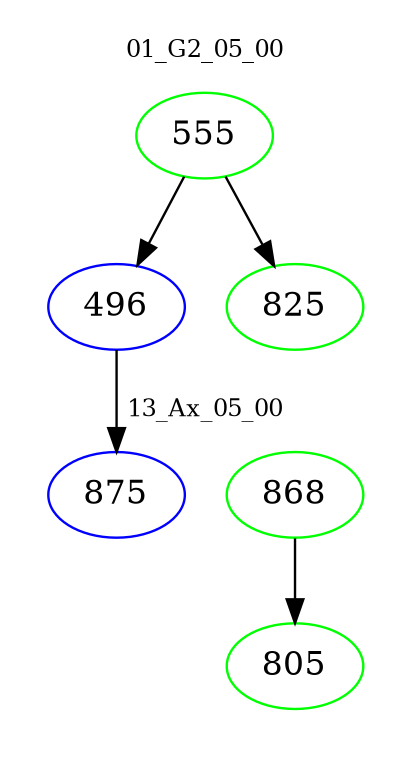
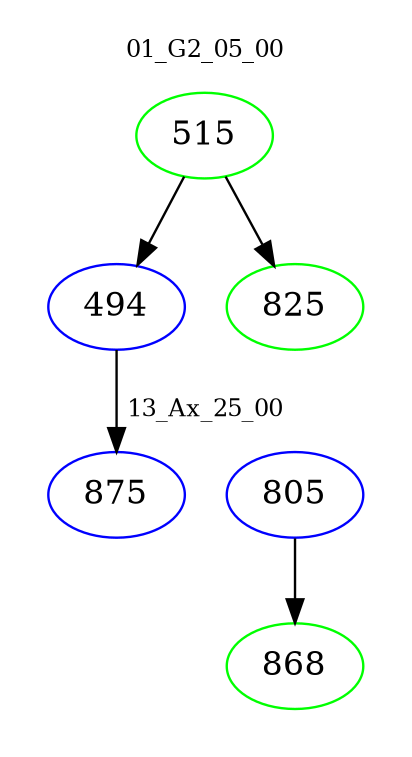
node "555": label "555" -> "515"
node "496": label "496" -> "494"
cluster "13_Ax_05_00": label "13_Ax_05_00" -> "13_Ax_25_00"
edge "868" -> "805": reversed
node "805": color green -> blue
